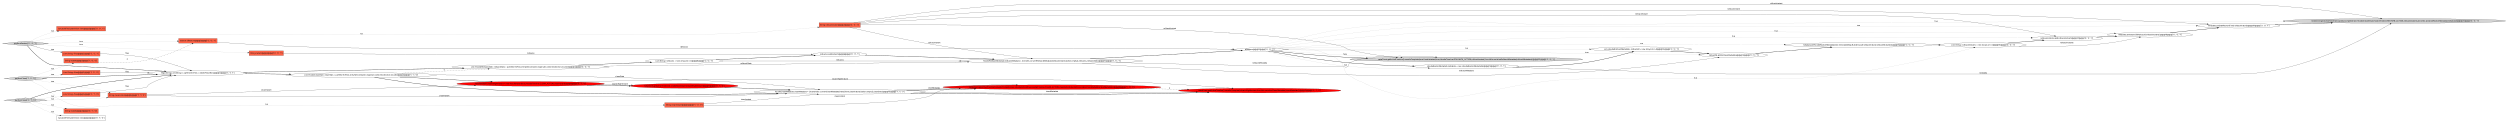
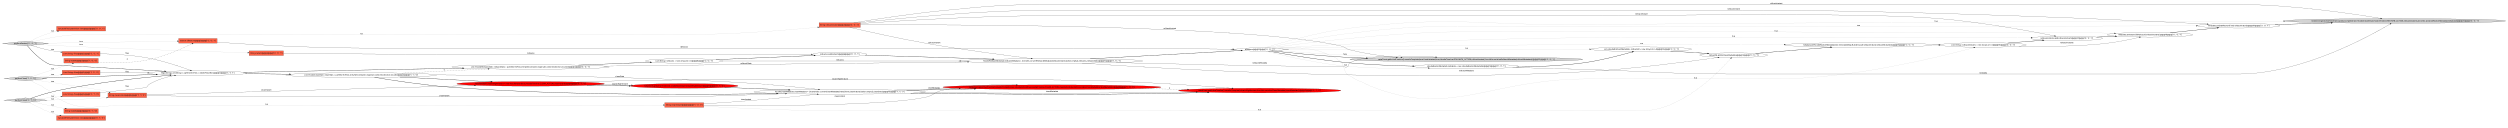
edge "isRestore@@@11@@@['0', '0', '1']" -> "rollbackM.add(rollbackMetadata)@@@14@@@['0', '0', '1']": now "String cleanInstant@@@2@@@['1', '0', '0']" -> "rollbackM.add(rollbackMetadata)@@@14@@@['0', '0', '1']"
node "SyncableFileSystemView view@@@2@@@['0', '1', '0']": fillcolor white -> tomato
